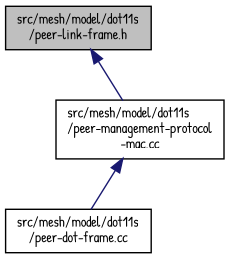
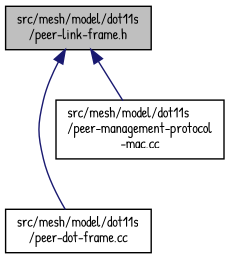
edge "src/mesh/model/dot11s /peer-dot-frame.cc" -> "src/mesh/model/dot11s /peer-management-protocol -mac.cc": now "src/mesh/model/dot11s /peer-dot-frame.cc" -> "src/mesh/model/dot11s /peer-link-frame.h"
